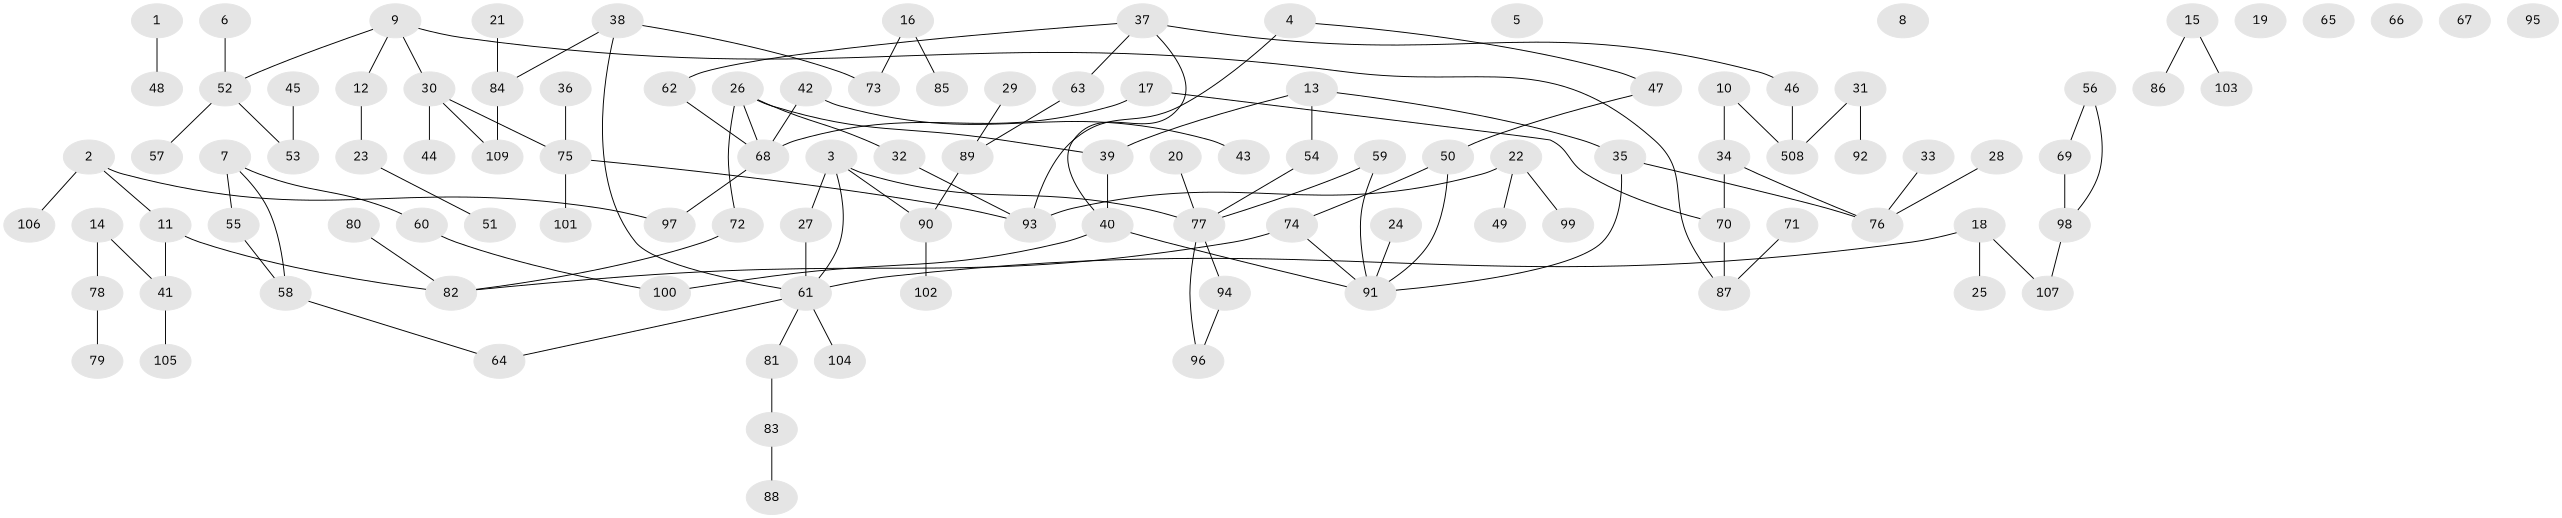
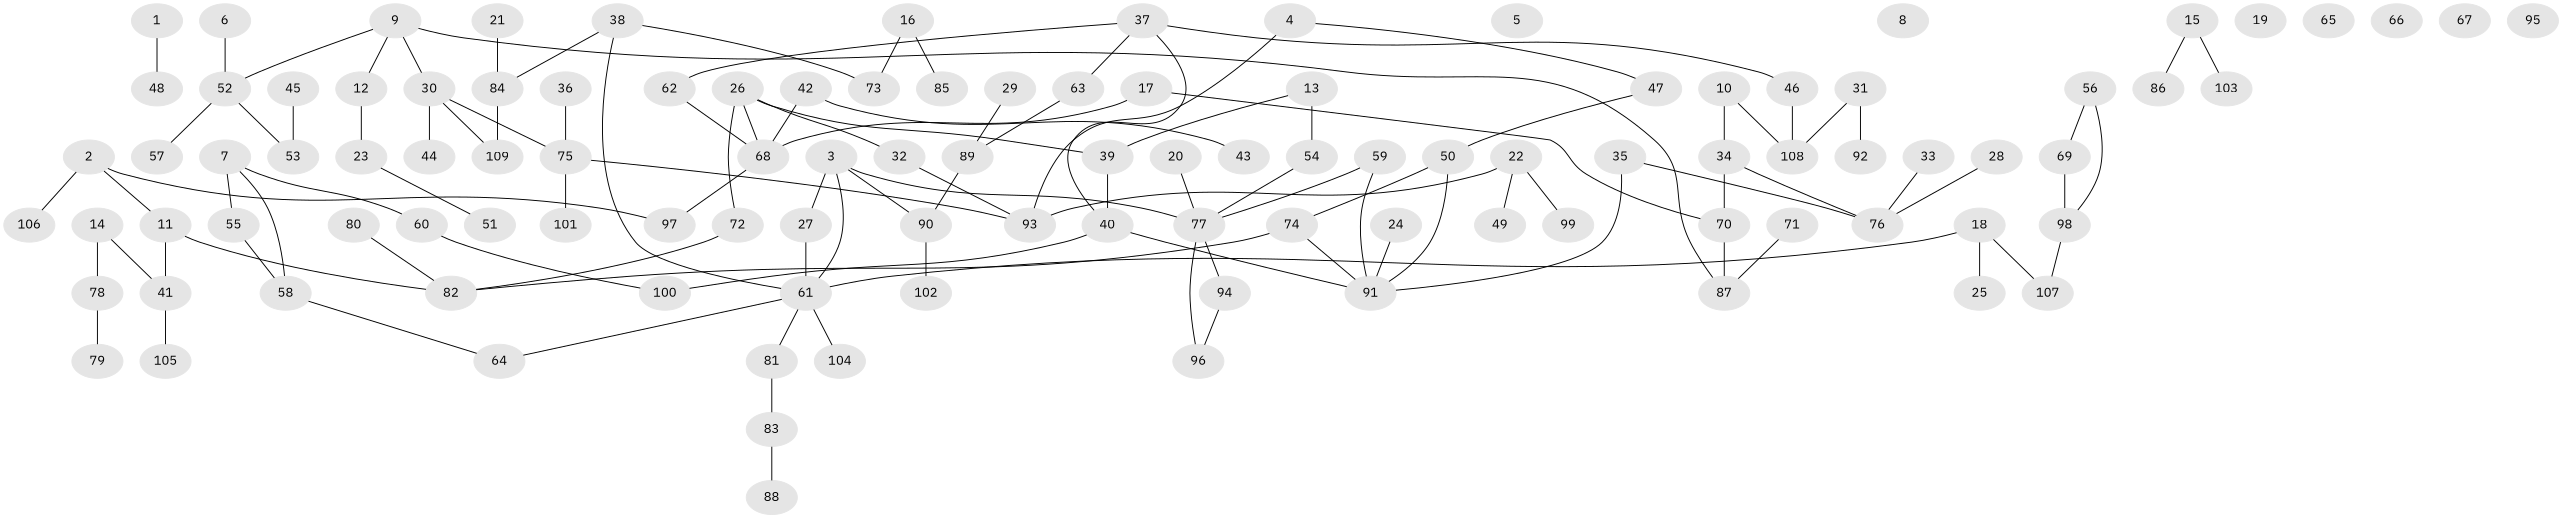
edge "13" -- "35": removed
node "508": label "508" -> "108"
